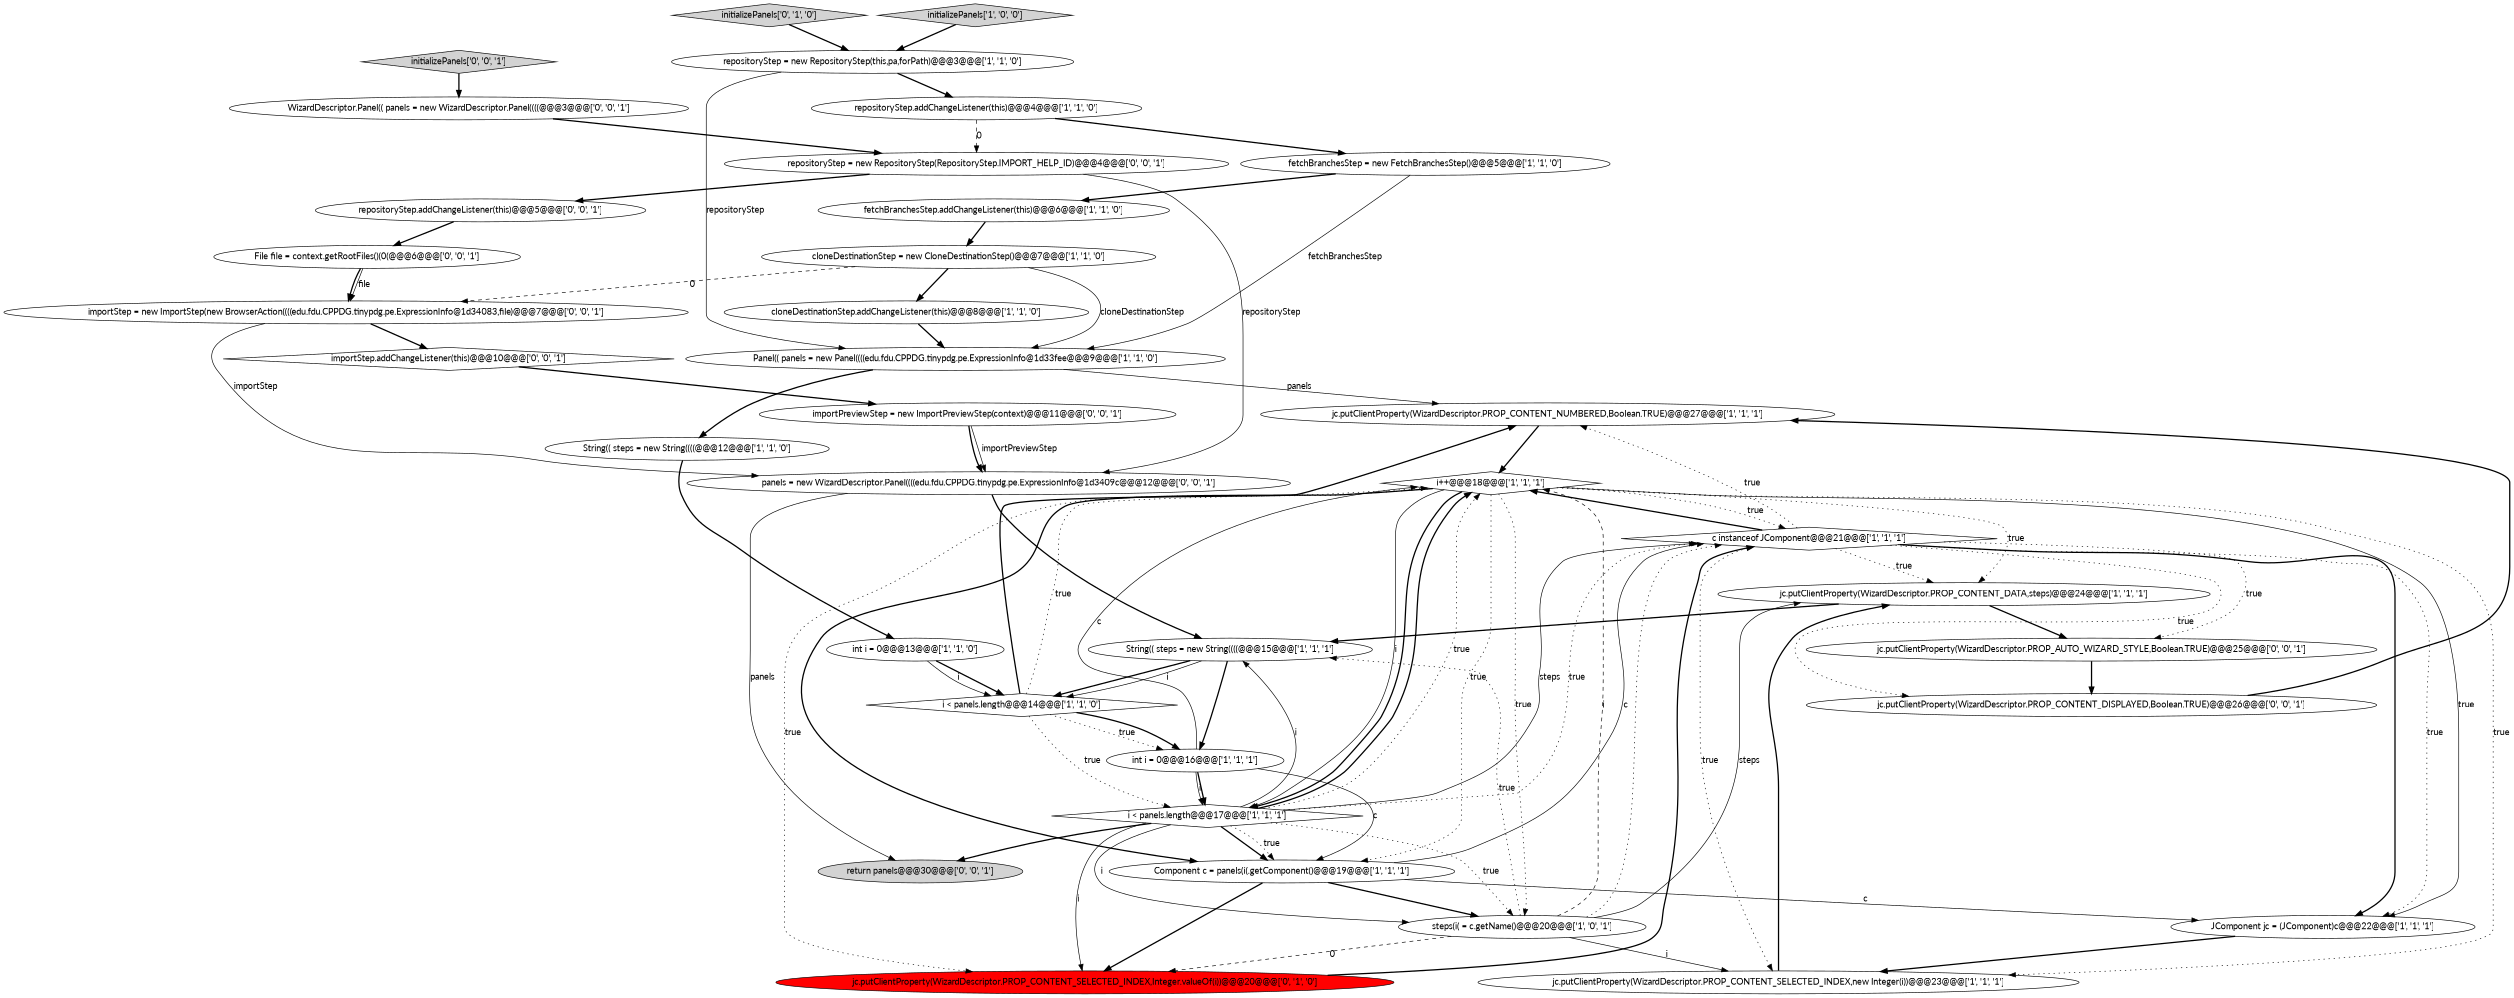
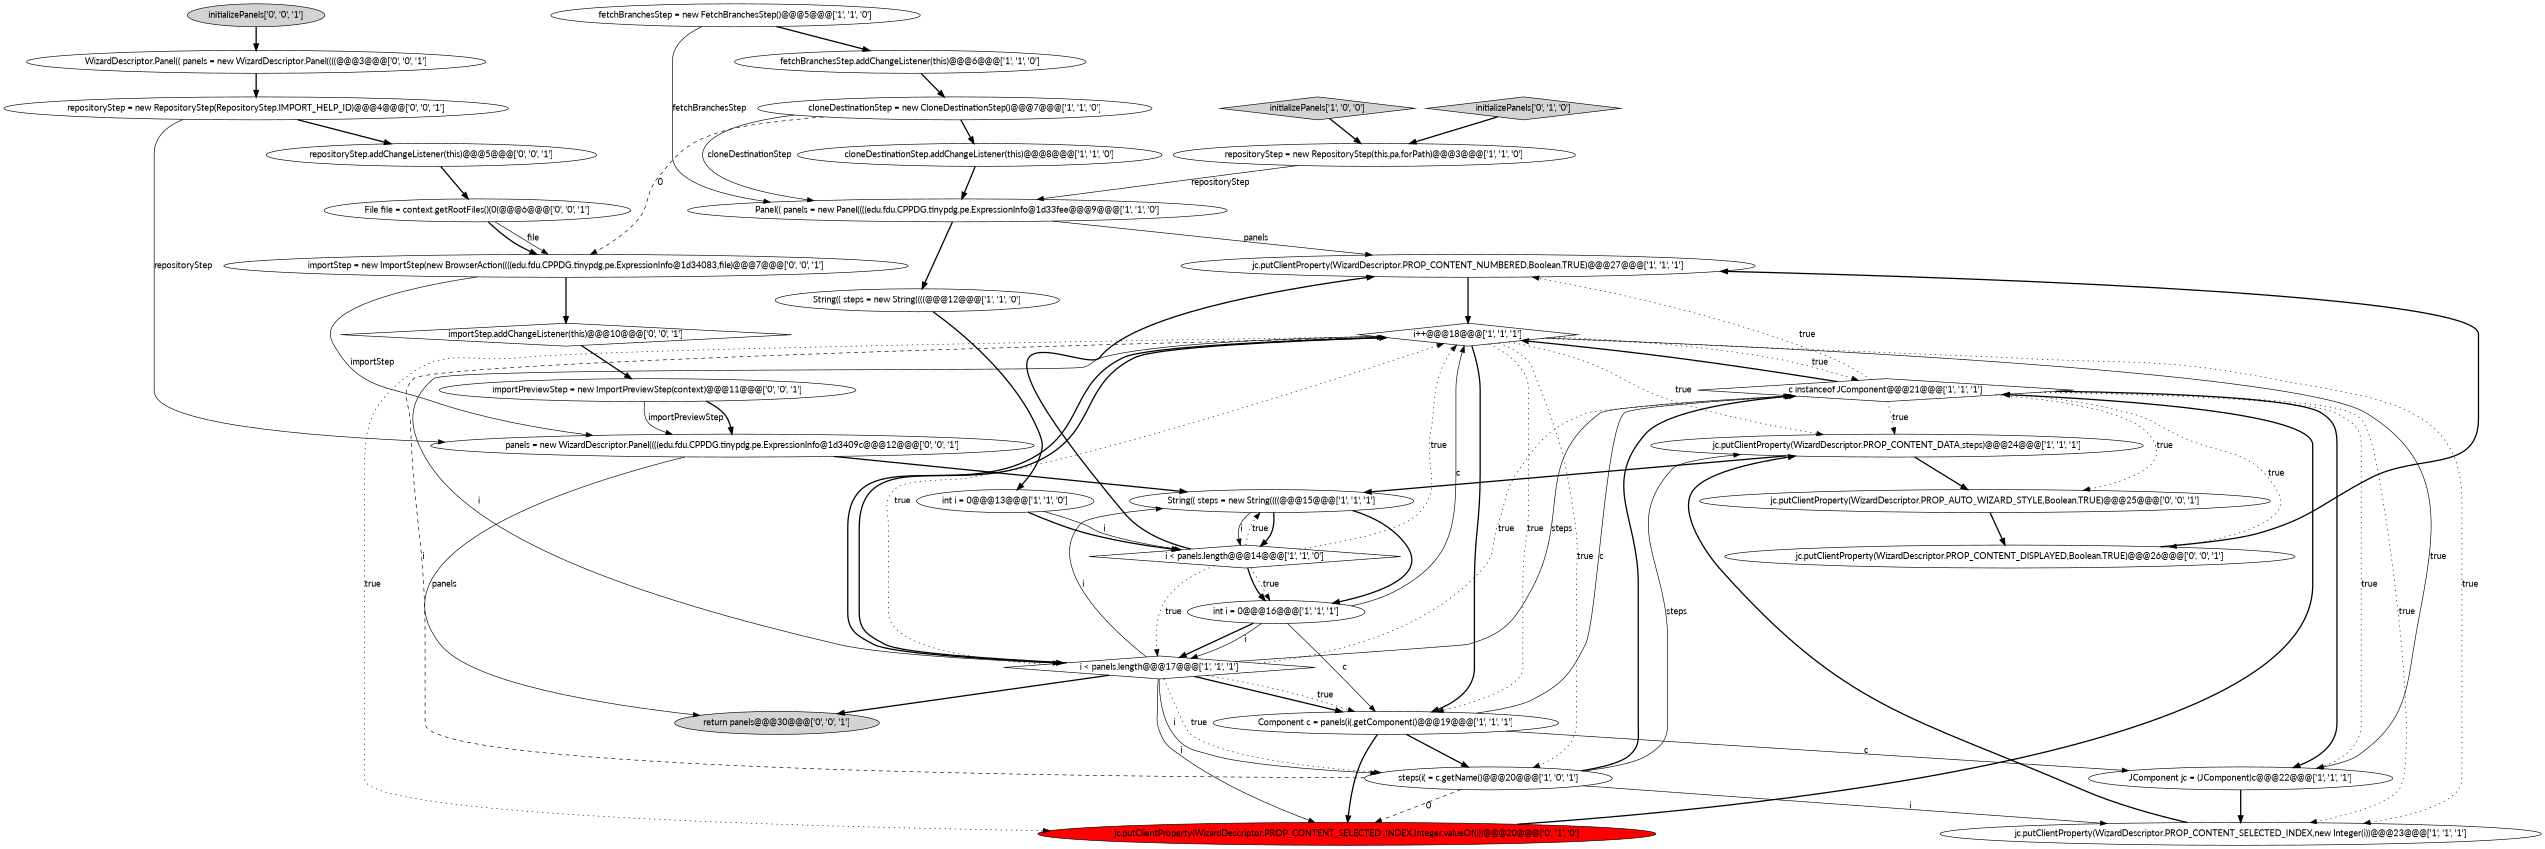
node "initializePanels['0', '0', '1']": shape diamond -> ellipse
node "repositoryStep.addChangeListener(this)@@@4@@@['1', '1', '0']": removed
edge "steps(i( = c.getName()@@@20@@@['1', '0', '1']" -> "c instanceof JComponent@@@21@@@['1', '1', '1']": style dotted -> bold
edge "steps(i( = c.getName()@@@20@@@['1', '0', '1']" -> "String(( steps = new String((((@@@15@@@['1', '1', '1']": now "i < panels.length@@@14@@@['1', '1', '0']" -> "String(( steps = new String((((@@@15@@@['1', '1', '1']"
